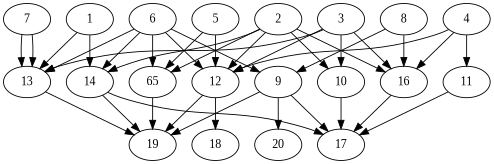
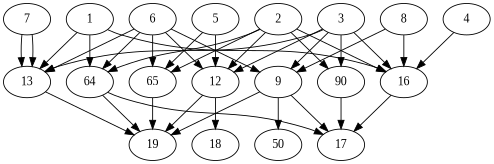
edge "3" -> "9": added
edge "4" -> "12": removed
edge "1" -> "16": added
node "14": label "14" -> "64"
node "10": label "10" -> "90"
node "11": removed
node "20": label "20" -> "50"
